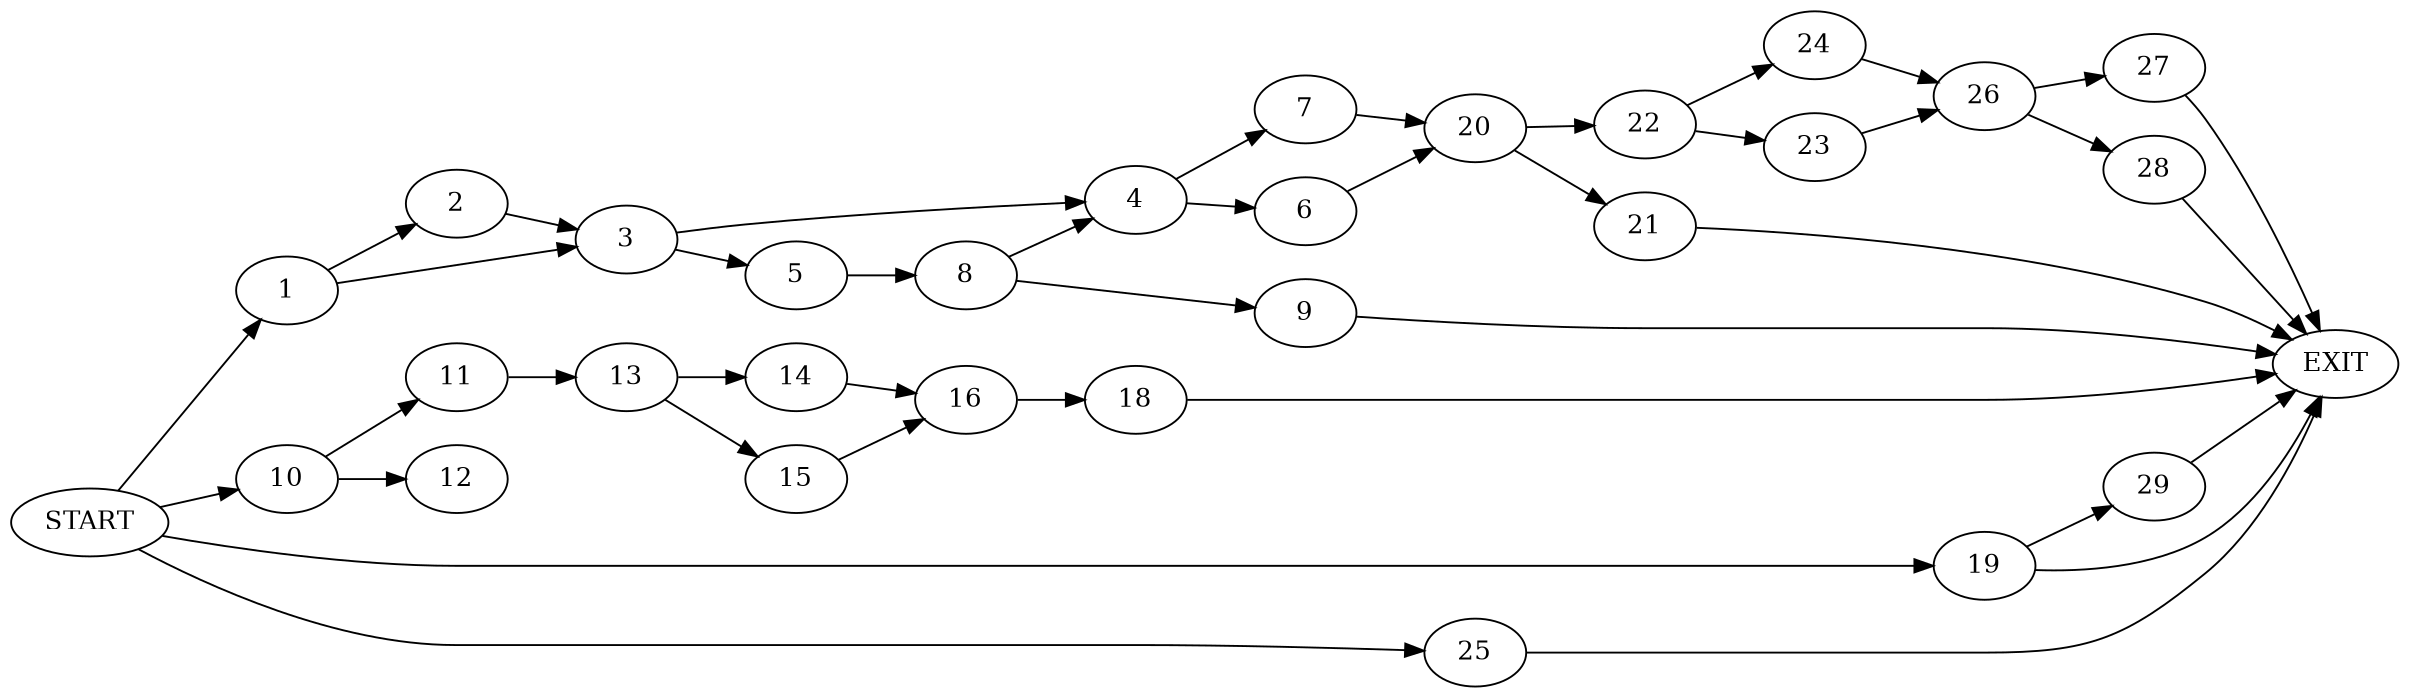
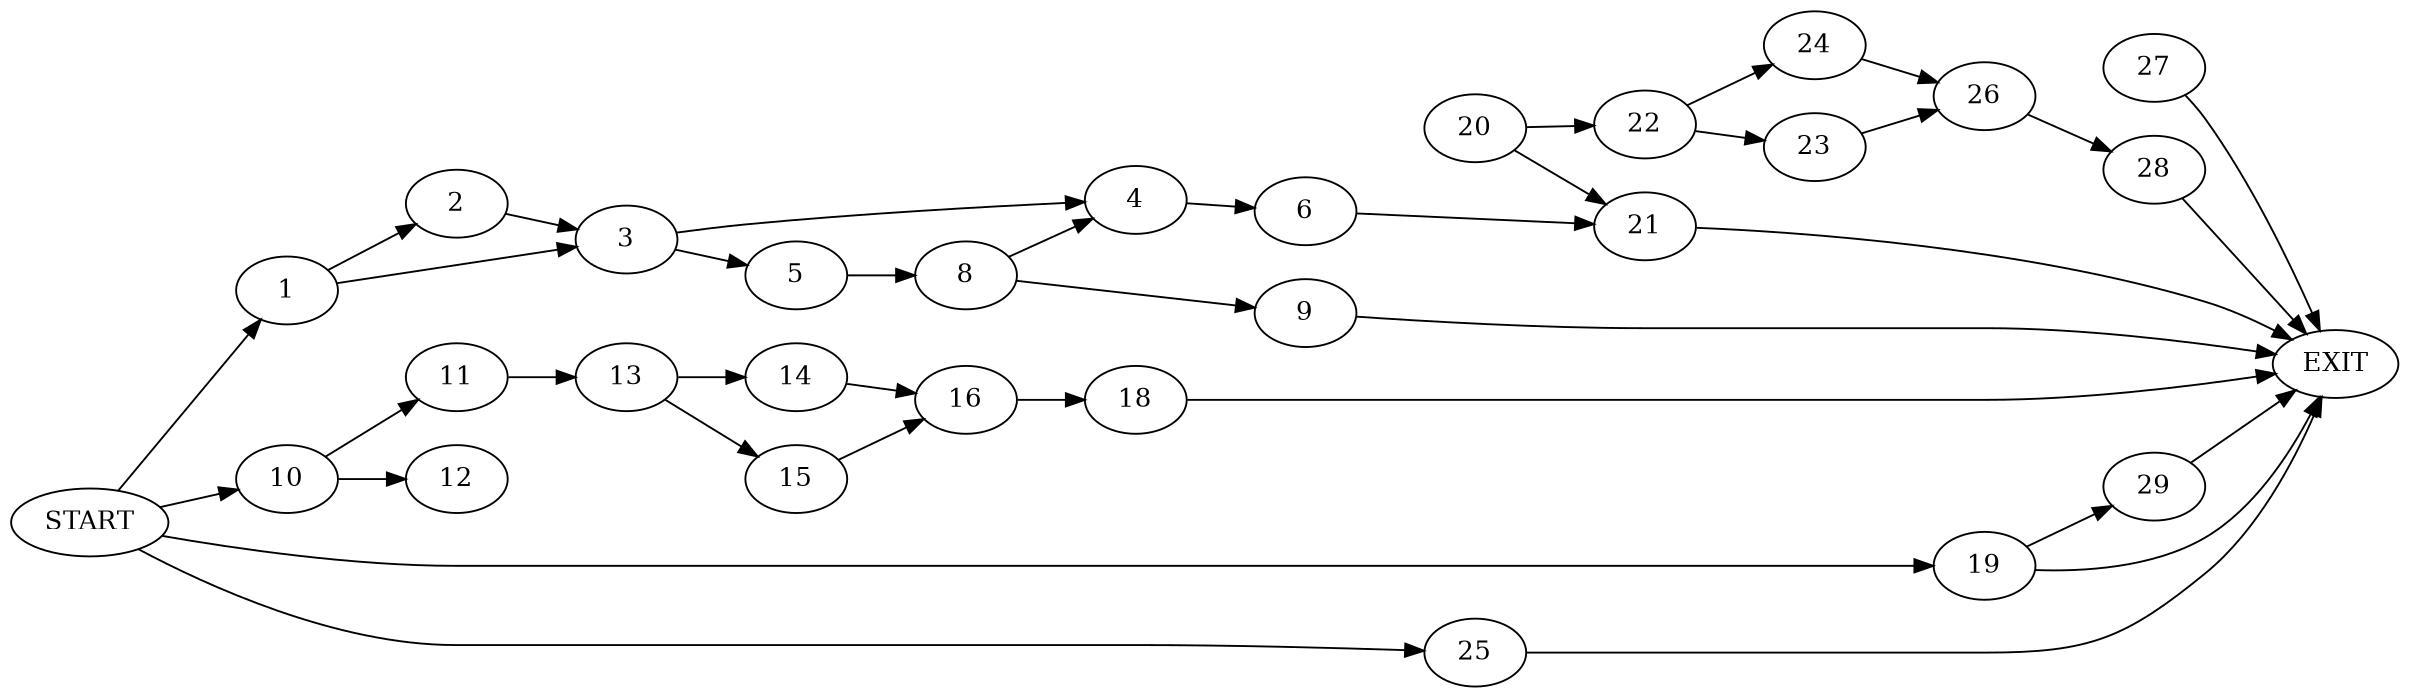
edge "26" -> "27": removed
node "7": removed
edge "6" -> "20": now "6" -> "21"
